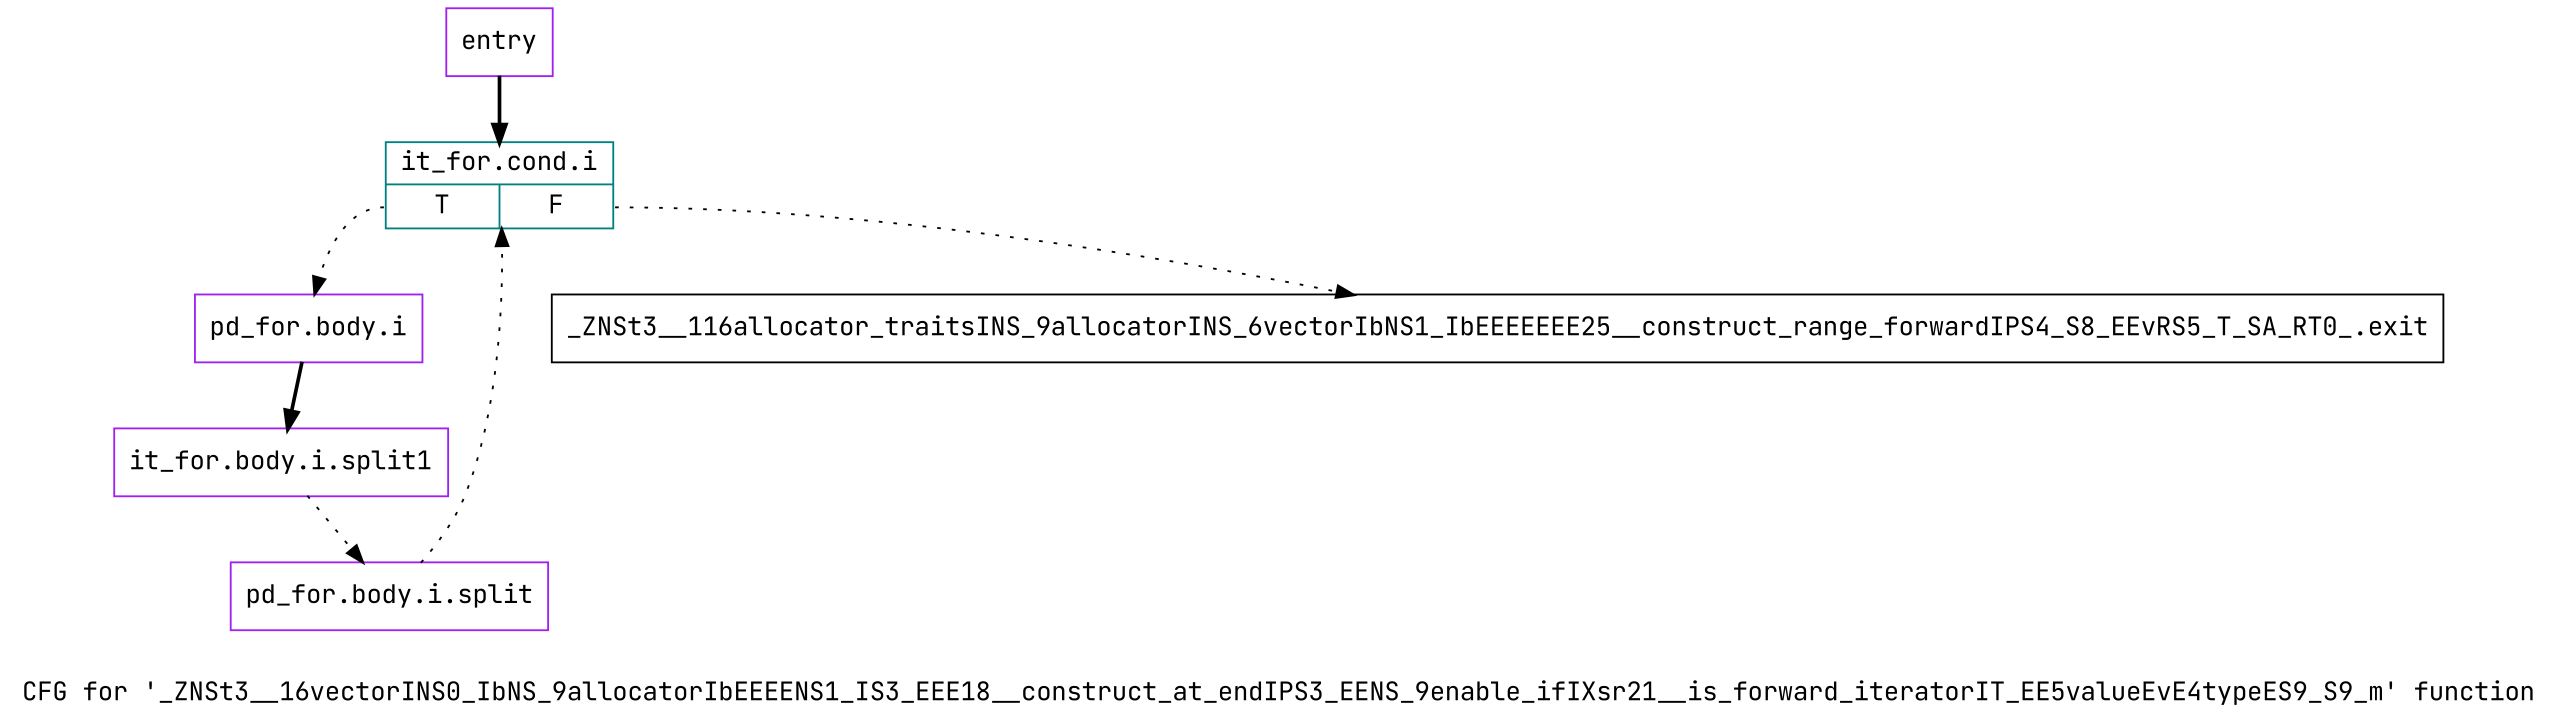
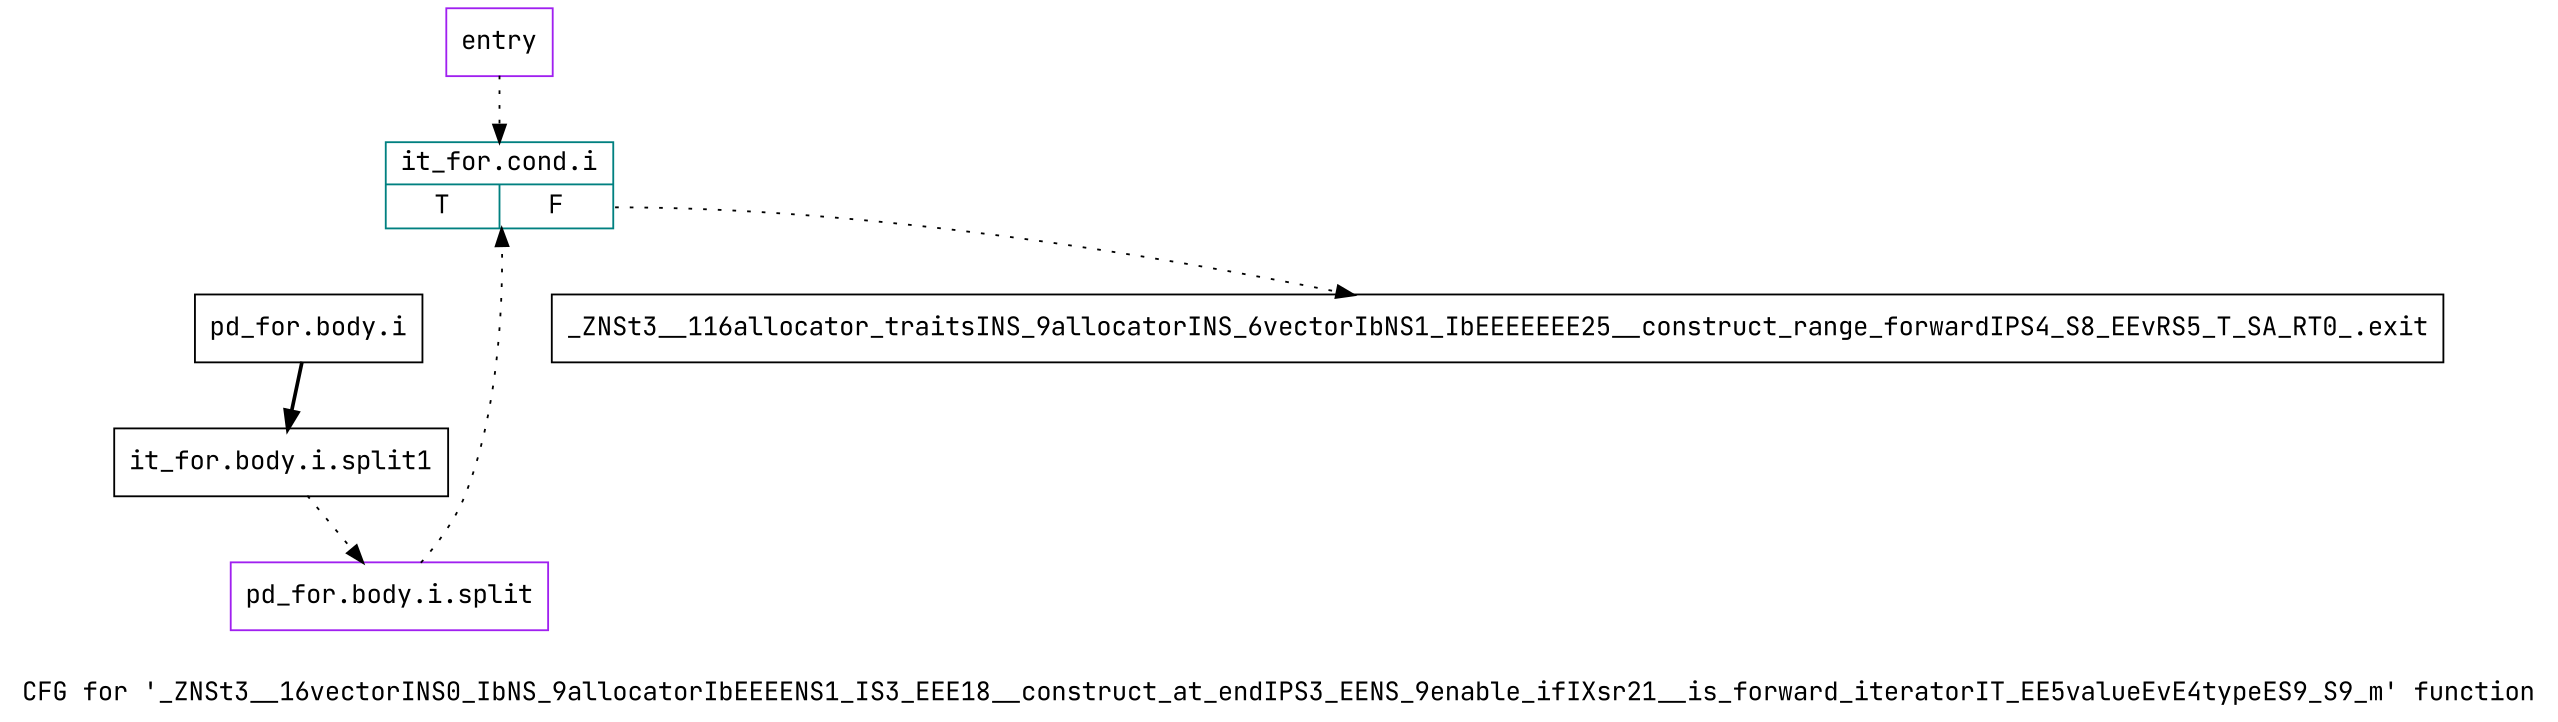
edge "entry" -> "it_for.cond.i": style bold -> dotted
edge "it_for.cond.i" -> "pd_for.body.i": removed
node "pd_for.body.i": color purple -> black
node "it_for.body.i.split1": color purple -> black
